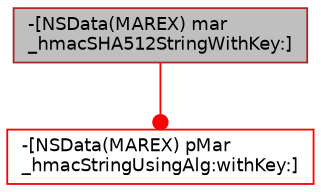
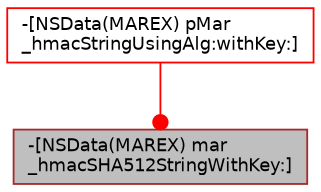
edge "-[NSData(MAREX) mar _hmacSHA512StringWithKey:]" -> "-[NSData(MAREX) pMar _hmacStringUsingAlg:withKey:]": reversed
